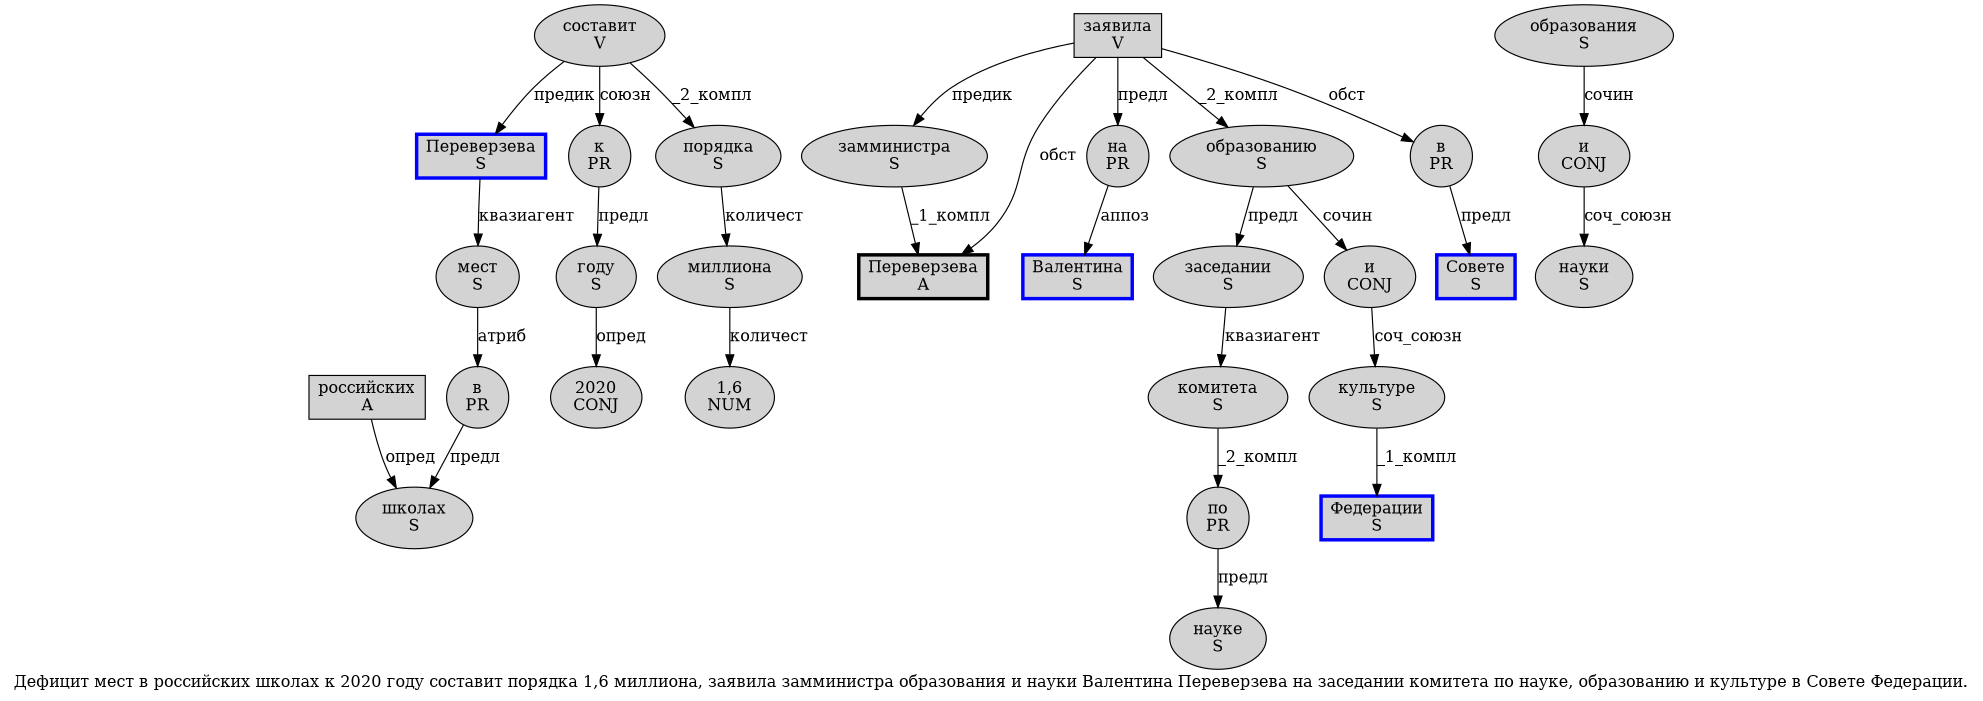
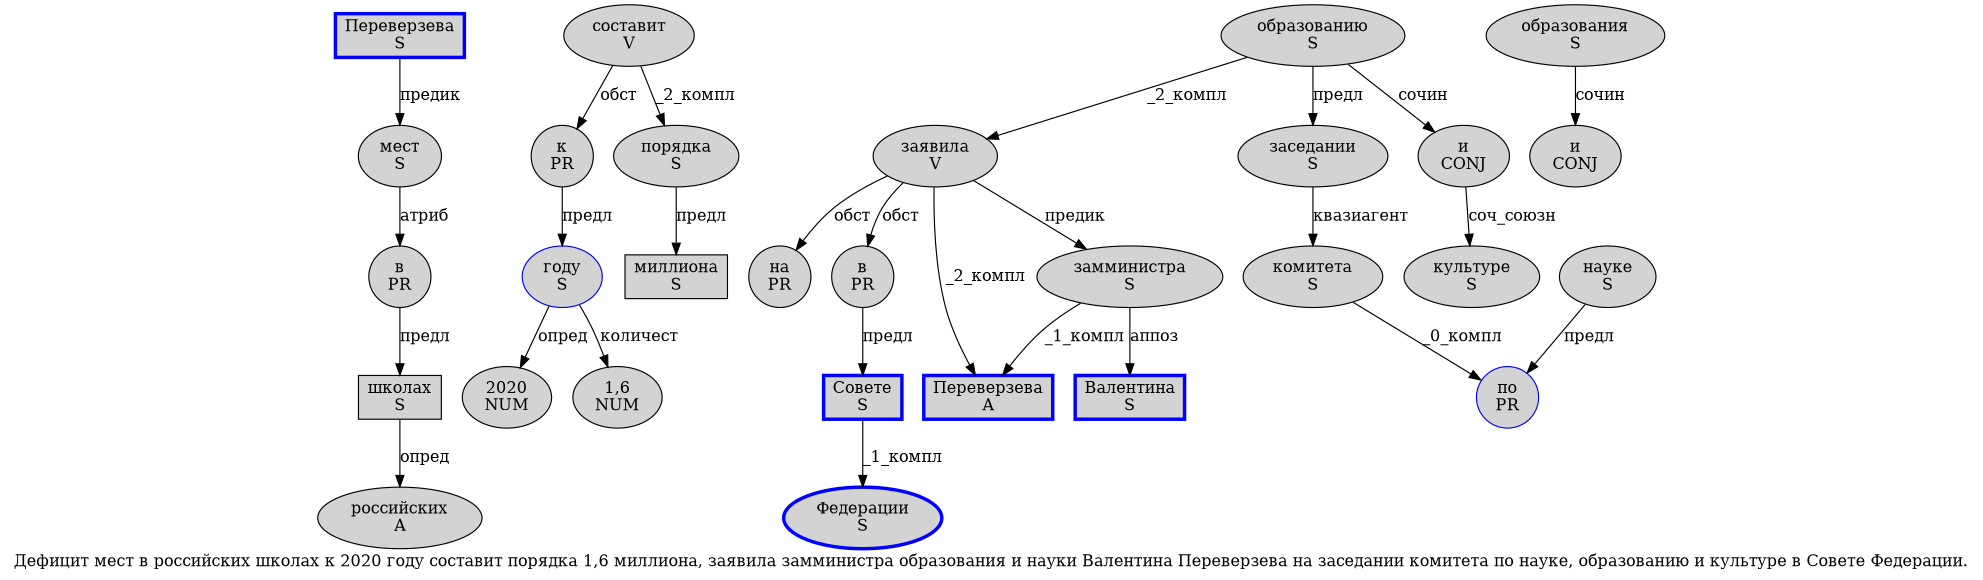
node "заявила V": shape box -> ellipse
edge "заявила V" -> "образованию S": reversed
edge "составит V" -> "Переверзева S": removed, label "предик"
edge "составит V" -> "к PR": label "союзн" -> "обст"
edge "заявила V" -> "на PR": label "предл" -> "обст"
edge "заявила V" -> "Переверзева A": label "обст" -> "_2_компл"
edge "на PR" -> "Валентина S": now "замминистра S" -> "Валентина S"
edge "Переверзева S" -> "мест S": label "квазиагент" -> "предик"
edge "порядка S" -> "миллиона S": label "количест" -> "предл"
node "году S": color black -> blue
node "миллиона S": shape ellipse -> box
node "Переверзева A": color black -> blue
node "науки S": removed
edge "миллиона S" -> "1,6 NUM": now "году S" -> "1,6 NUM"
node "российских A": shape box -> ellipse
node "2020 CONJ": label "2020 CONJ" -> "2020 NUM"
edge "российских A" -> "школах S": reversed
edge "культуре S" -> "Федерации S": now "Совете S" -> "Федерации S"
edge "комитета S" -> "по PR": label "_2_компл" -> "_0_компл"
node "школах S": shape ellipse -> box
node "по PR": color black -> blue
node "Федерации S": shape box -> ellipse
edge "по PR" -> "науке S": reversed
